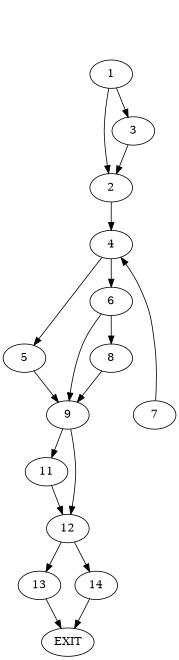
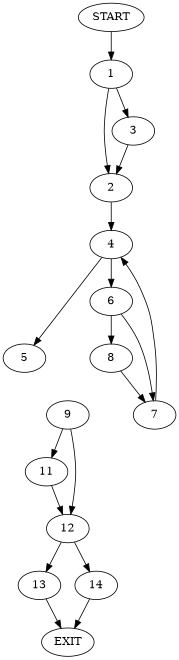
node "START": added
edge "6" -> "9": now "6" -> "7"
edge "5" -> "9": removed
edge "8" -> "9": now "8" -> "7"
